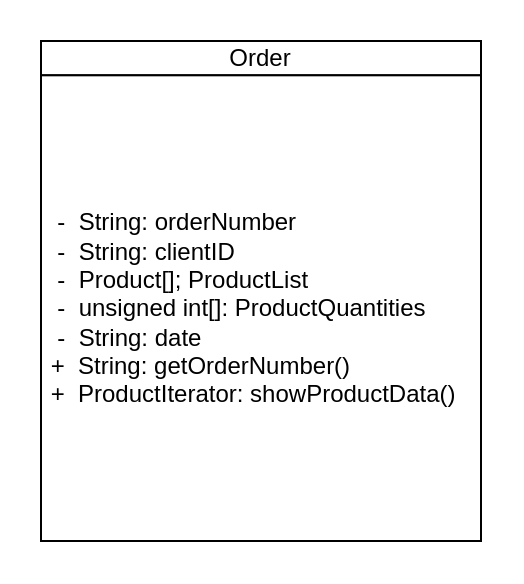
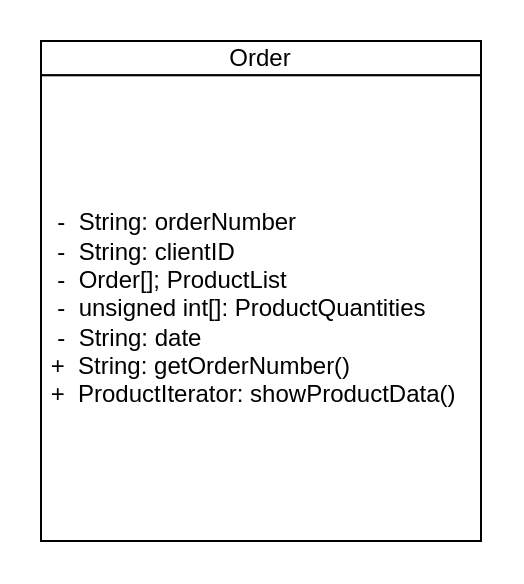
node "- String: orderNumber - String: clientID - Product[]; ProductList - unsigned int[]: ProductQuantities - String: date + String: getOrderNumber() + ProductIterator: showProductData()": label "- String: orderNumber - String: clientID - Product[]; ProductList - unsigned int[]: ProductQuantities - String: date + String: getOrderNumber() + ProductIterator: showProductData()" -> "- String: orderNumber - String: clientID - Order[]; ProductList - unsigned int[]: ProductQuantities - String: date + String: getOrderNumber() + ProductIterator: showProductData()"
